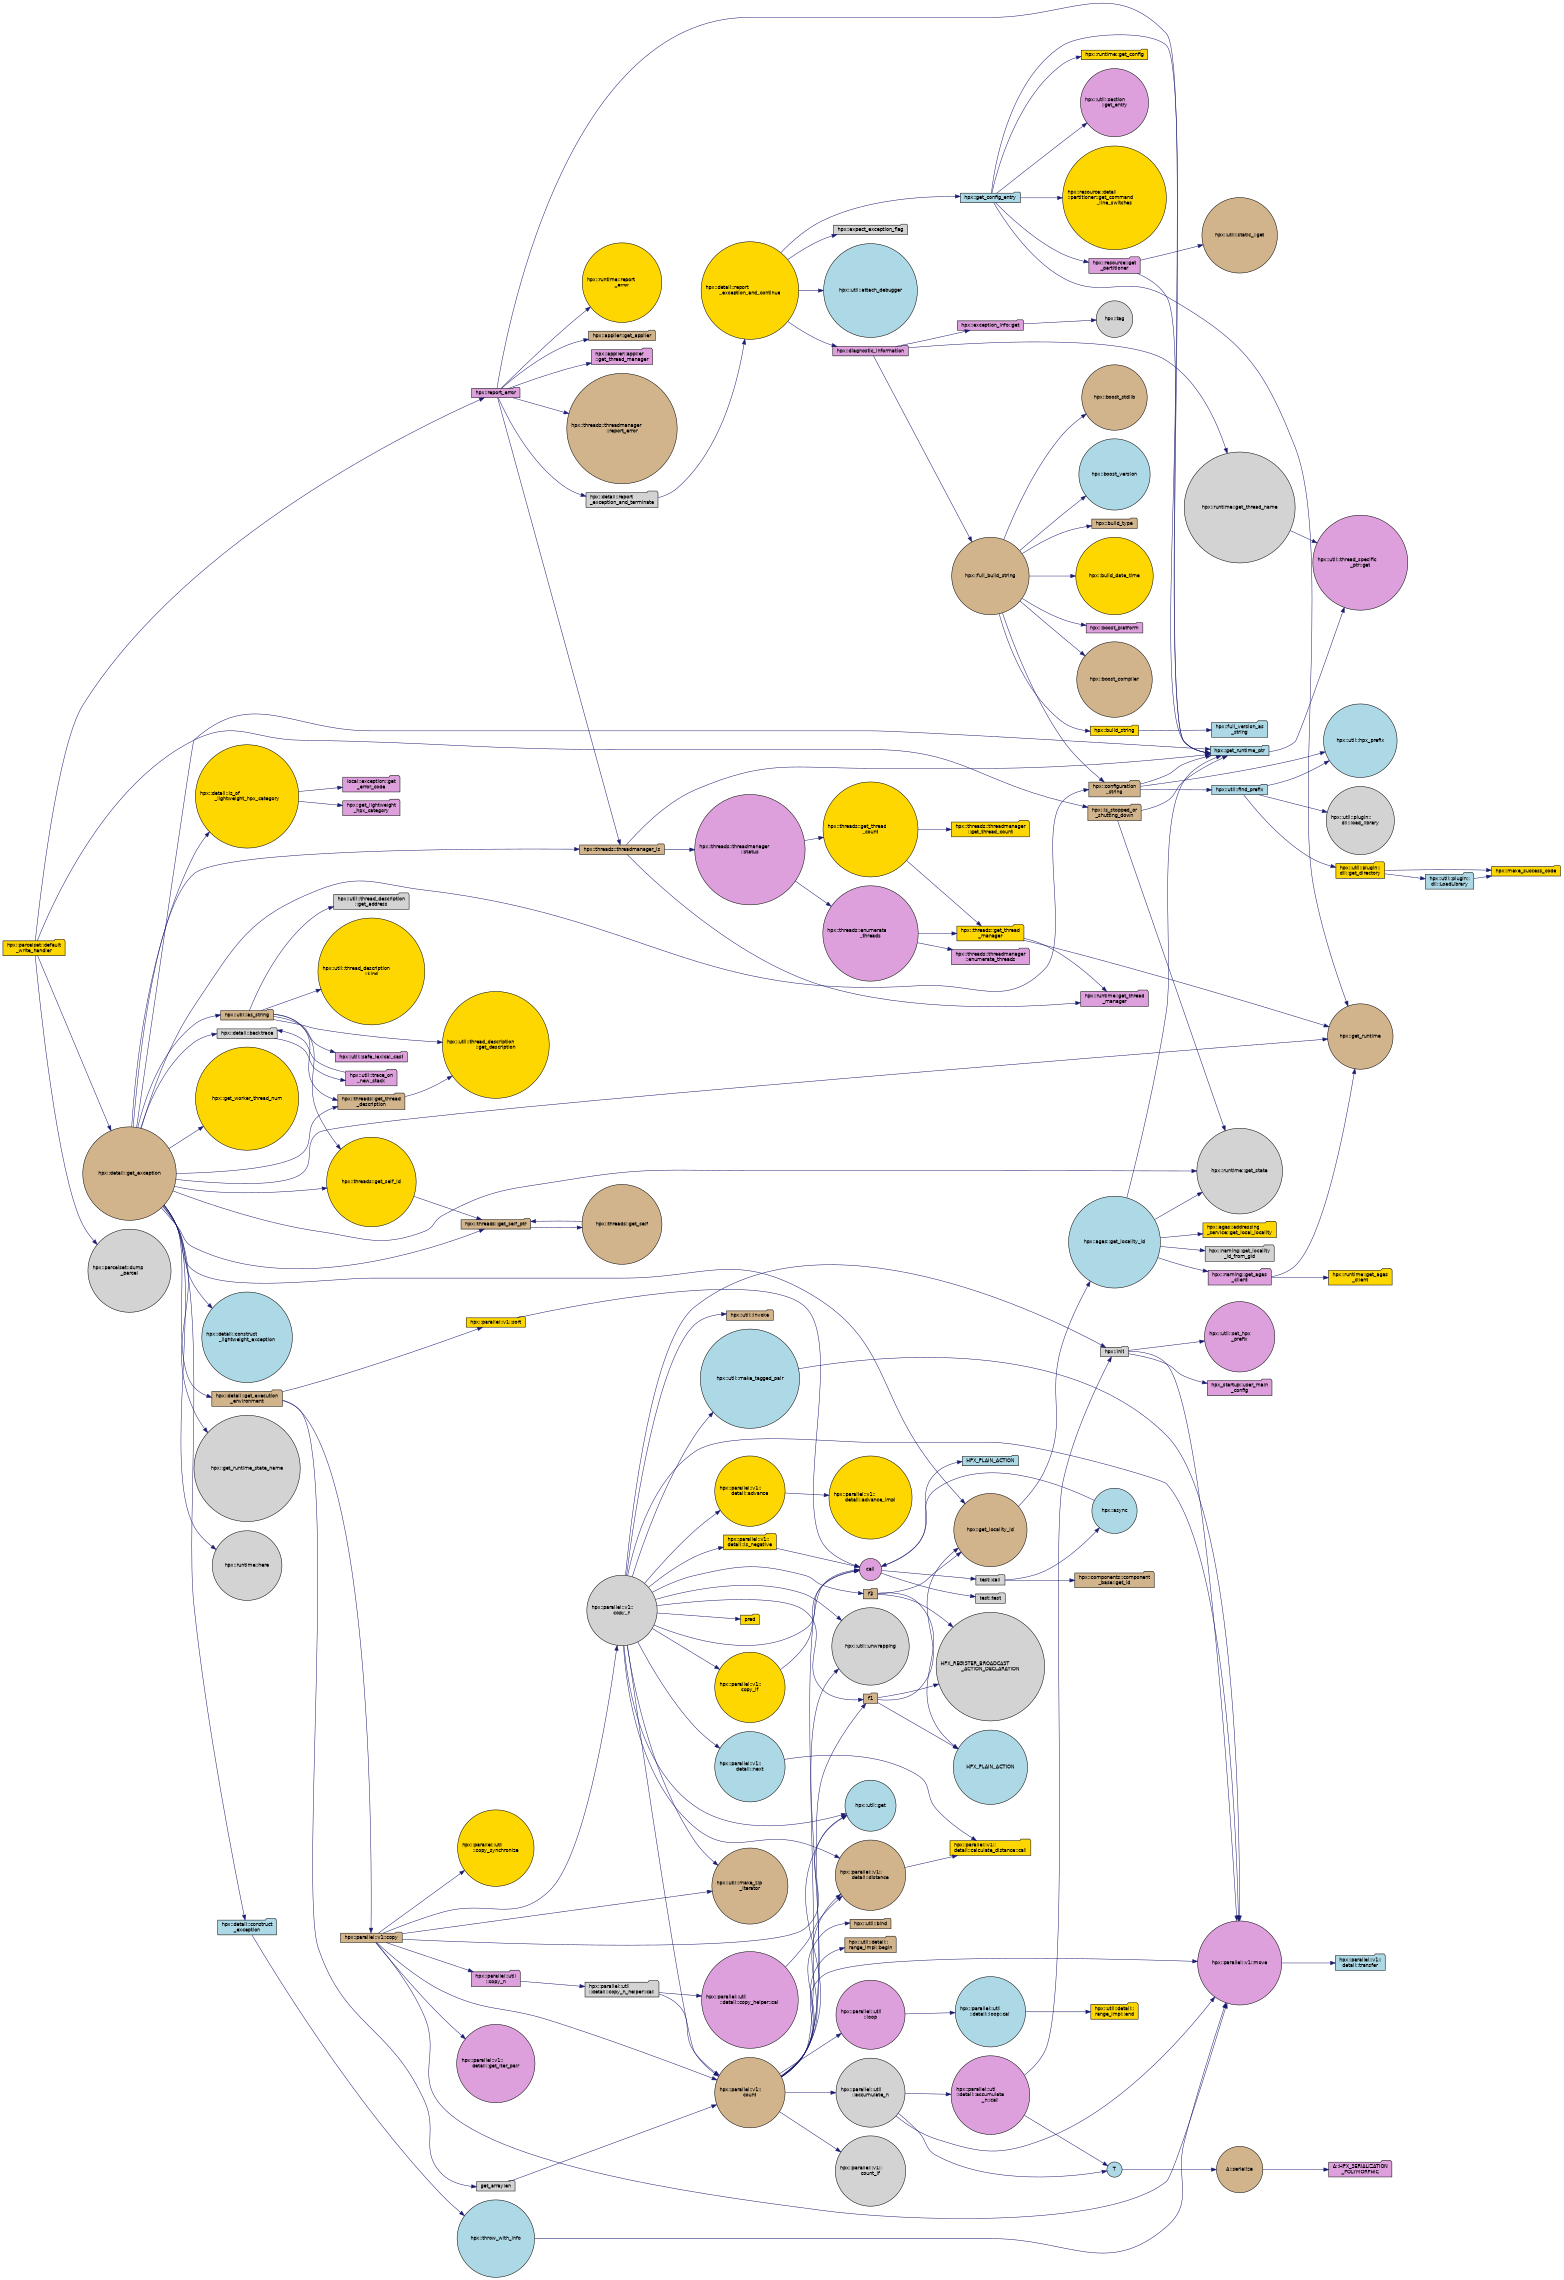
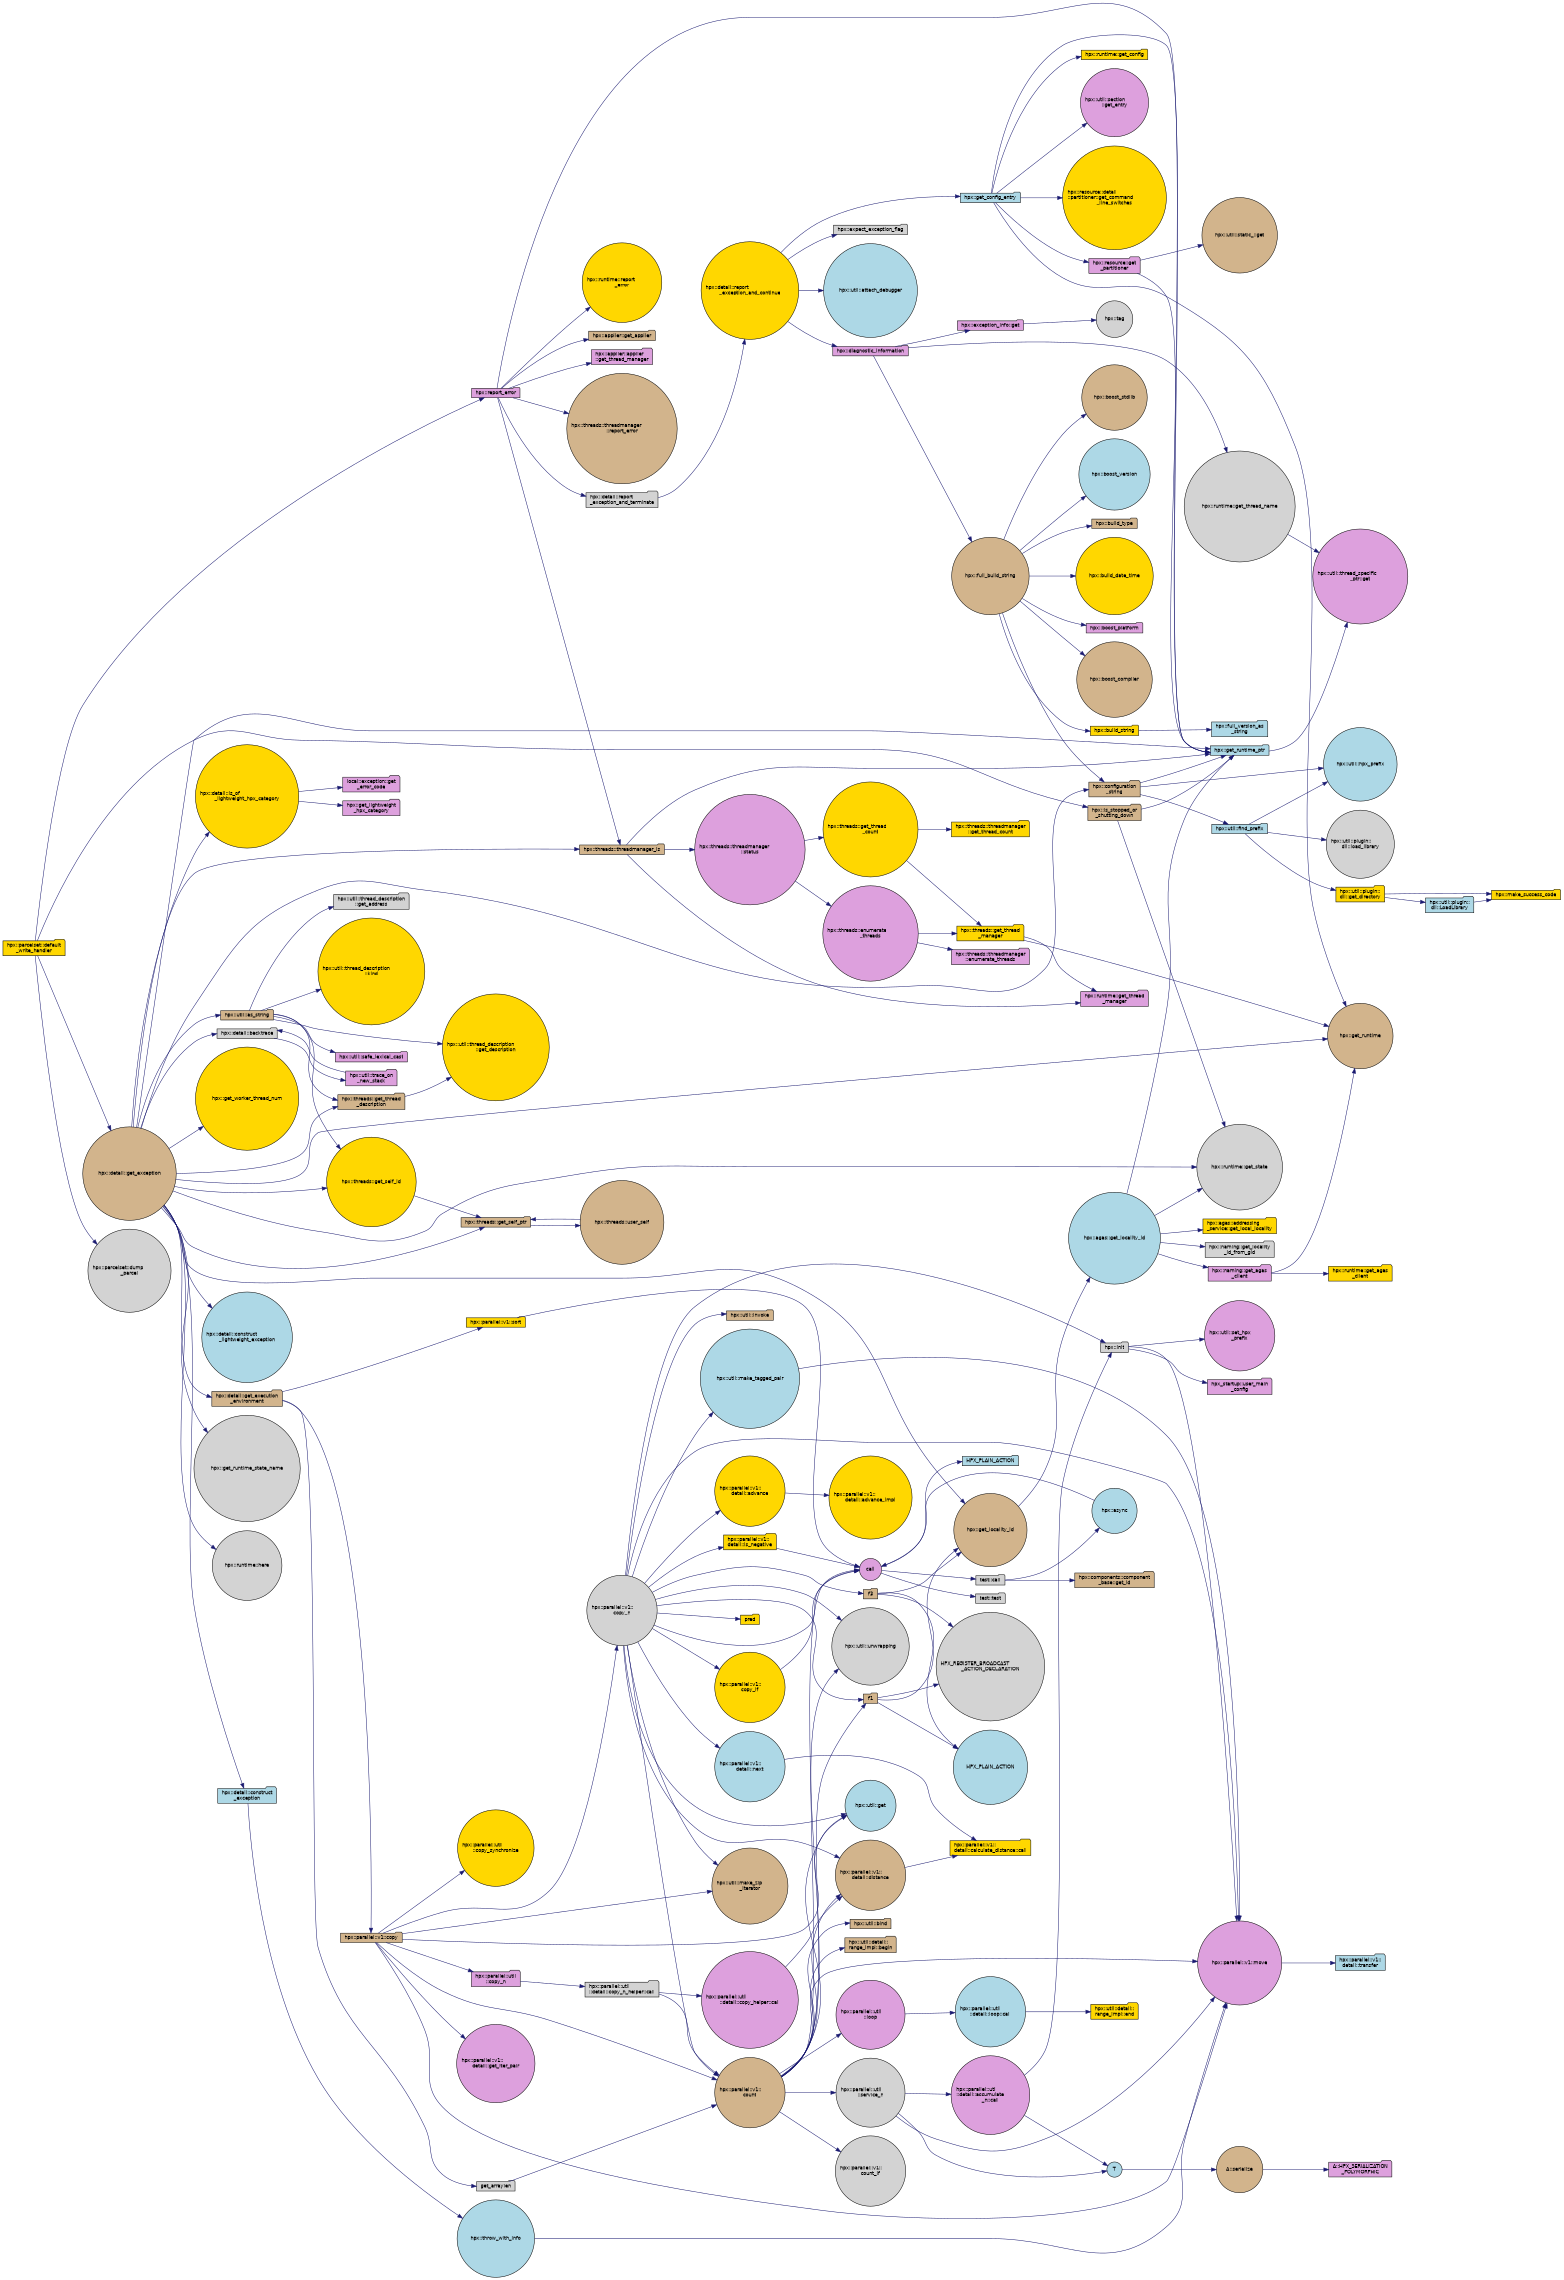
node "hpx::threads::get_self": label "hpx::threads::get_self" -> "hpx::threads::user_self"
node "hpx::parallel::util ::accumulate_n": label "hpx::parallel::util ::accumulate_n" -> "hpx::parallel::util ::service_n"
